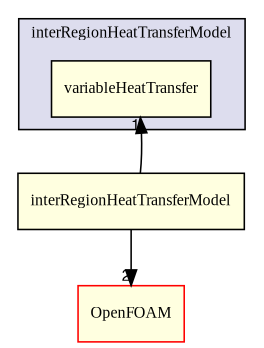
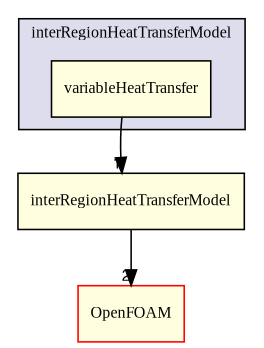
edge "interRegionHeatTransferModel" -> "variableHeatTransfer": reversed
